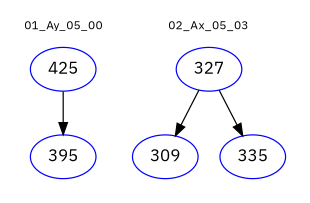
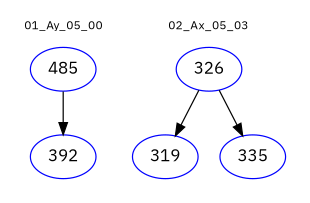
node "425": label "425" -> "485"
node "327": label "327" -> "326"
node "395": label "395" -> "392"
node "309": label "309" -> "319"
